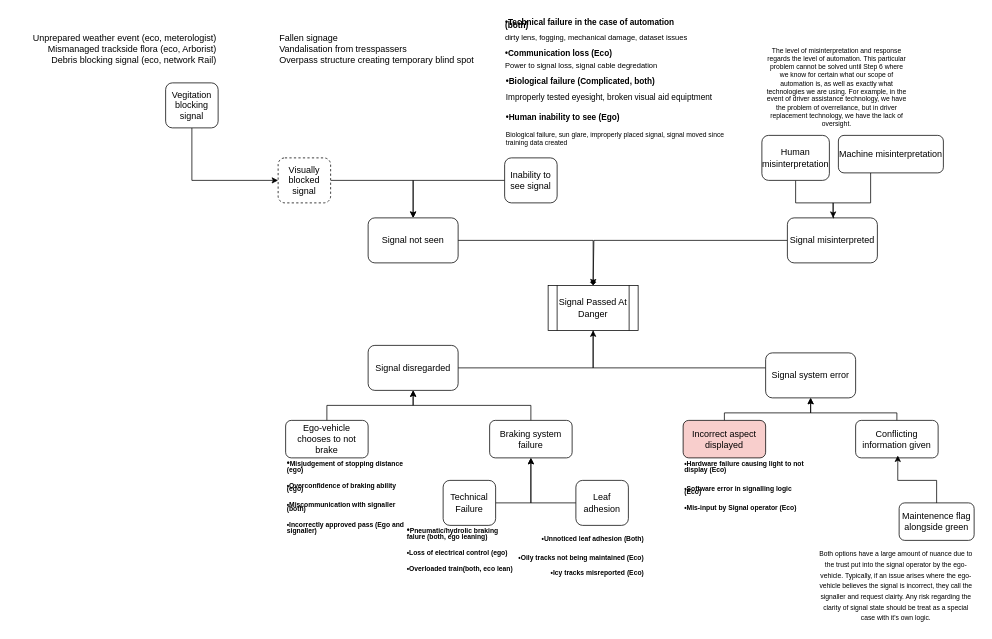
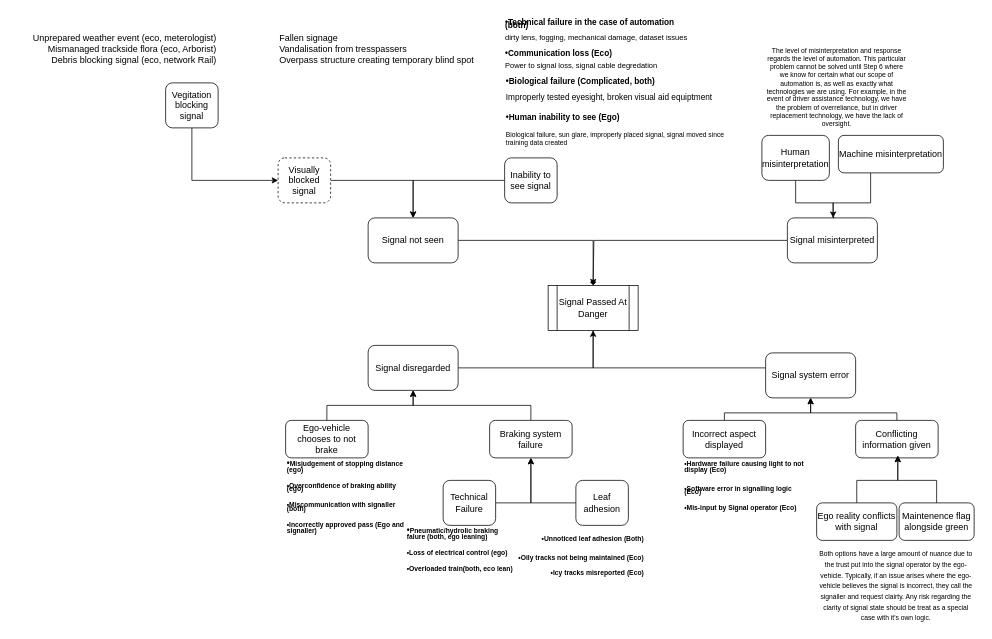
node "Incorrect aspect displayed": fillcolor #f8cecc -> #ffffff
edge "Ego reality conflicts with signal" -> "Conflicting information given": added
node "Ego reality conflicts with signal": added
